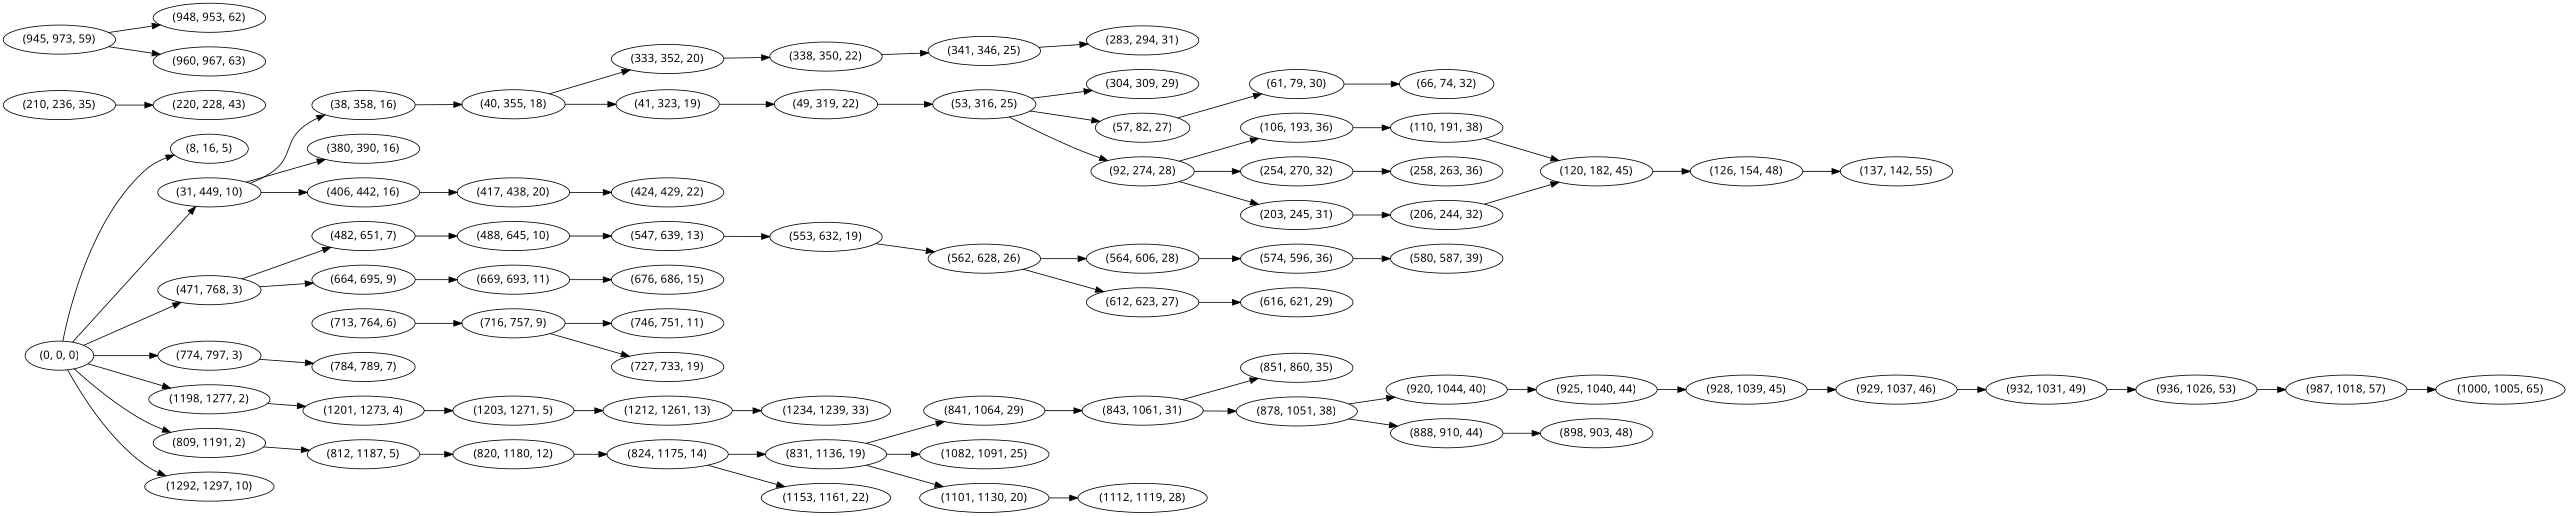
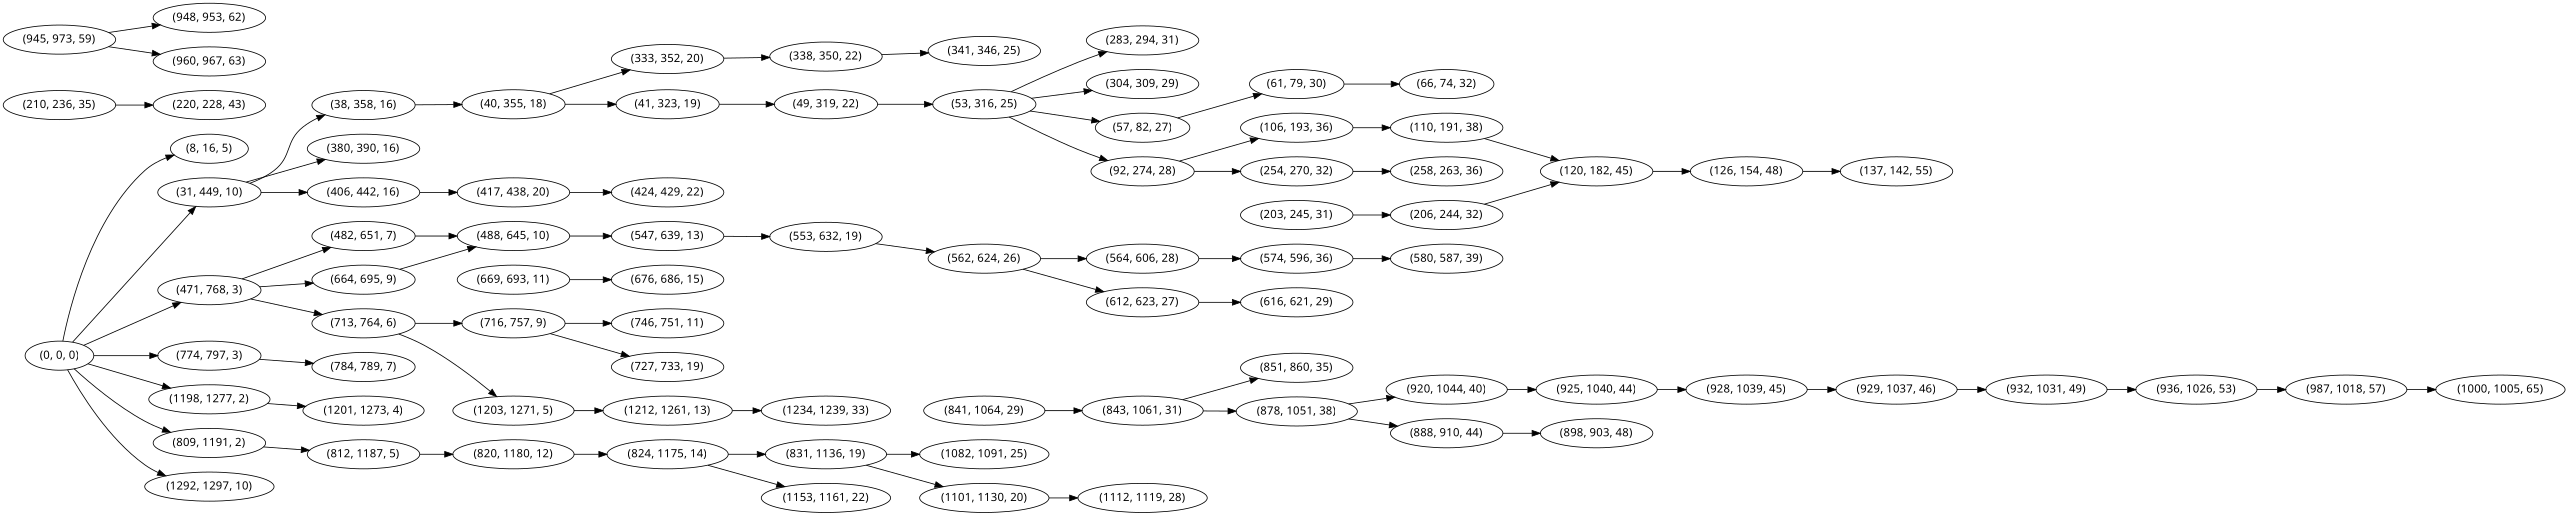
edge "(341, 346, 25)" -> "(283, 294, 31)": now "(53, 316, 25)" -> "(283, 294, 31)"
edge "(92, 274, 28)" -> "(203, 245, 31)": removed
node "(562, 628, 26)": label "(562, 628, 26)" -> "(562, 624, 26)"
edge "(664, 695, 9)" -> "(669, 693, 11)": now "(664, 695, 9)" -> "(488, 645, 10)"
edge "(471, 768, 3)" -> "(713, 764, 6)": added
edge "(1201, 1273, 4)" -> "(1203, 1271, 5)": now "(713, 764, 6)" -> "(1203, 1271, 5)"
edge "(831, 1136, 19)" -> "(841, 1064, 29)": removed
